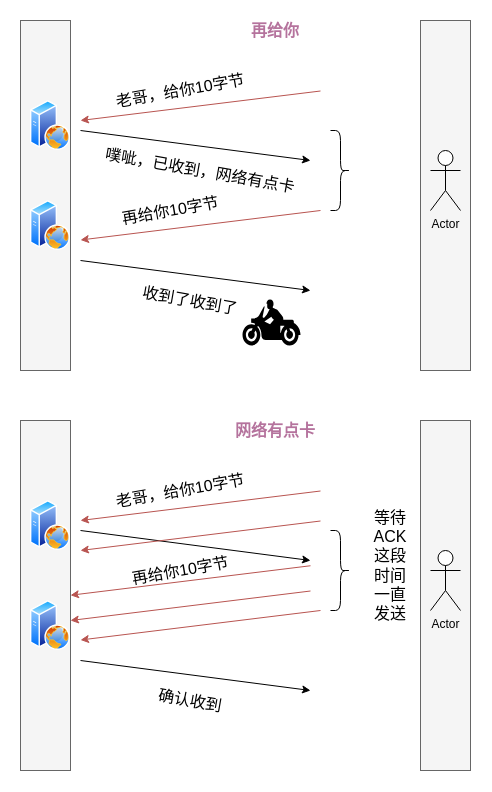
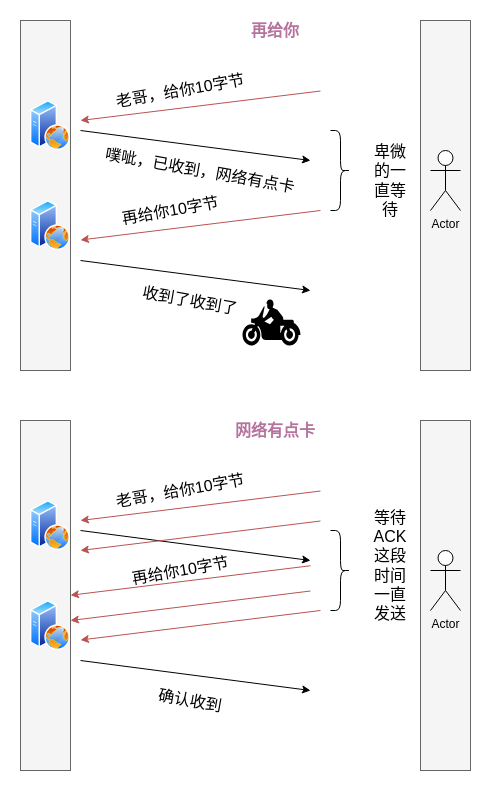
node "卑微的一直等待": added
